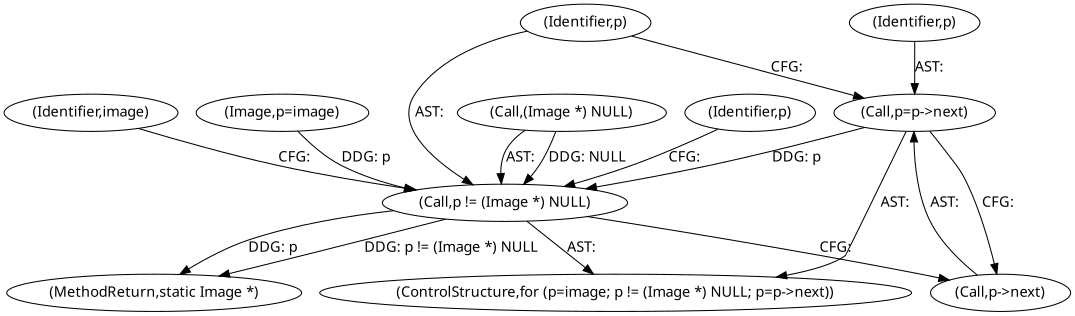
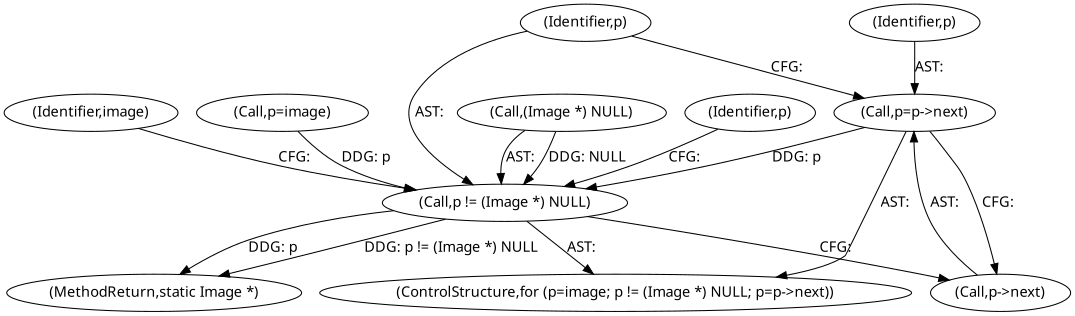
node "(Image,p=image)": label "(Image,p=image)" -> "(Call,p=image)"
